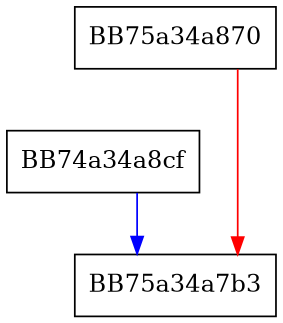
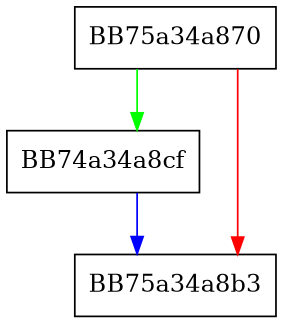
edge "BB75a34a870" -> "BB74a34a8cf": added
node "BB75a34a7b3": label "BB75a34a7b3" -> "BB75a34a8b3"
